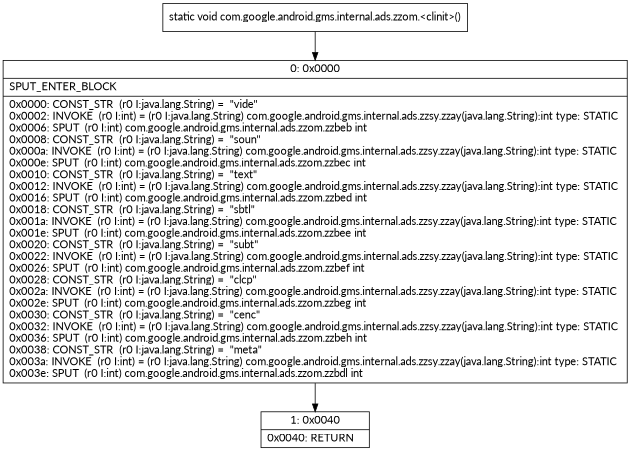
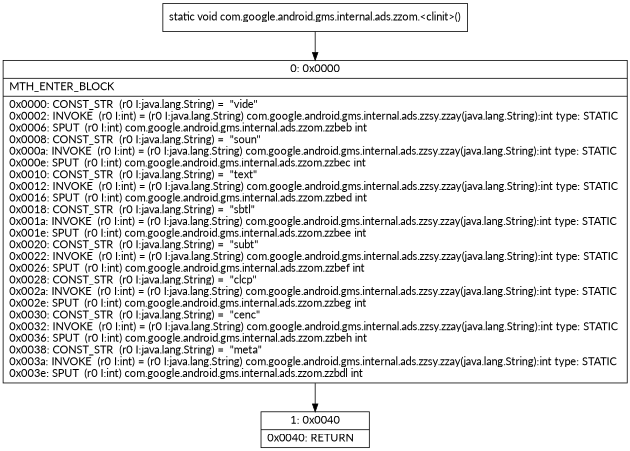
node "0: 0x0000": text "SPUT_ENTER_BLOCK" -> "MTH_ENTER_BLOCK"
